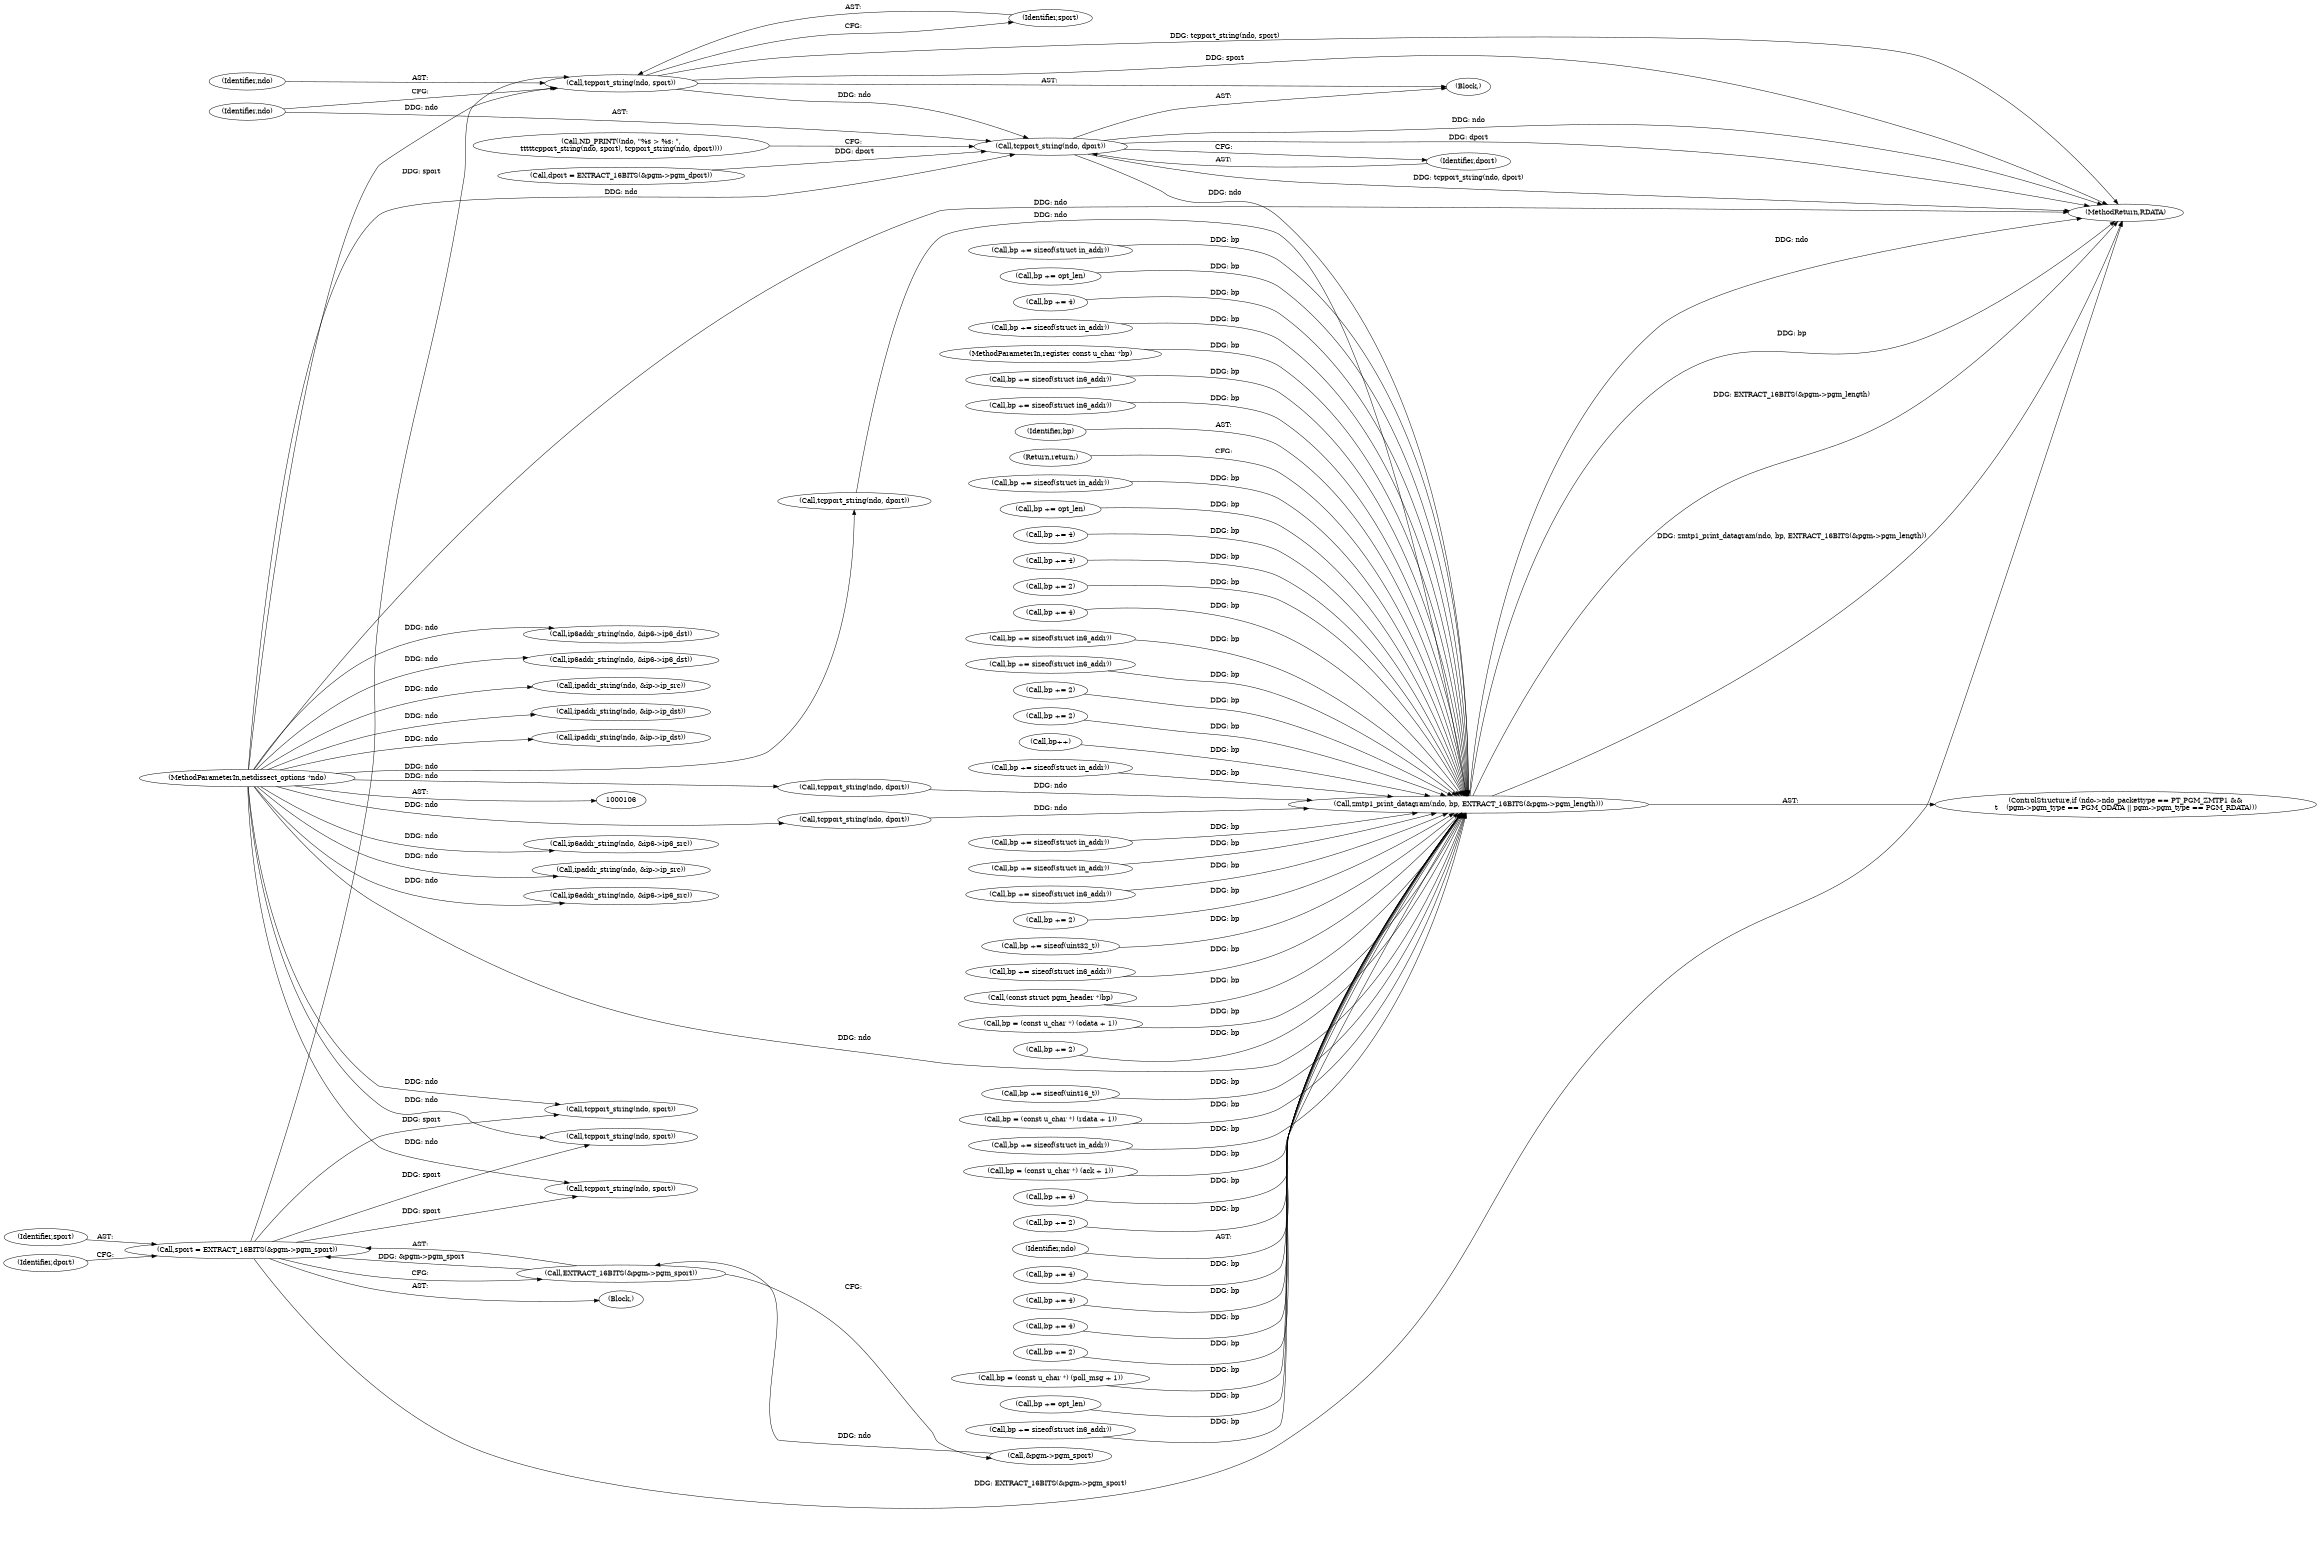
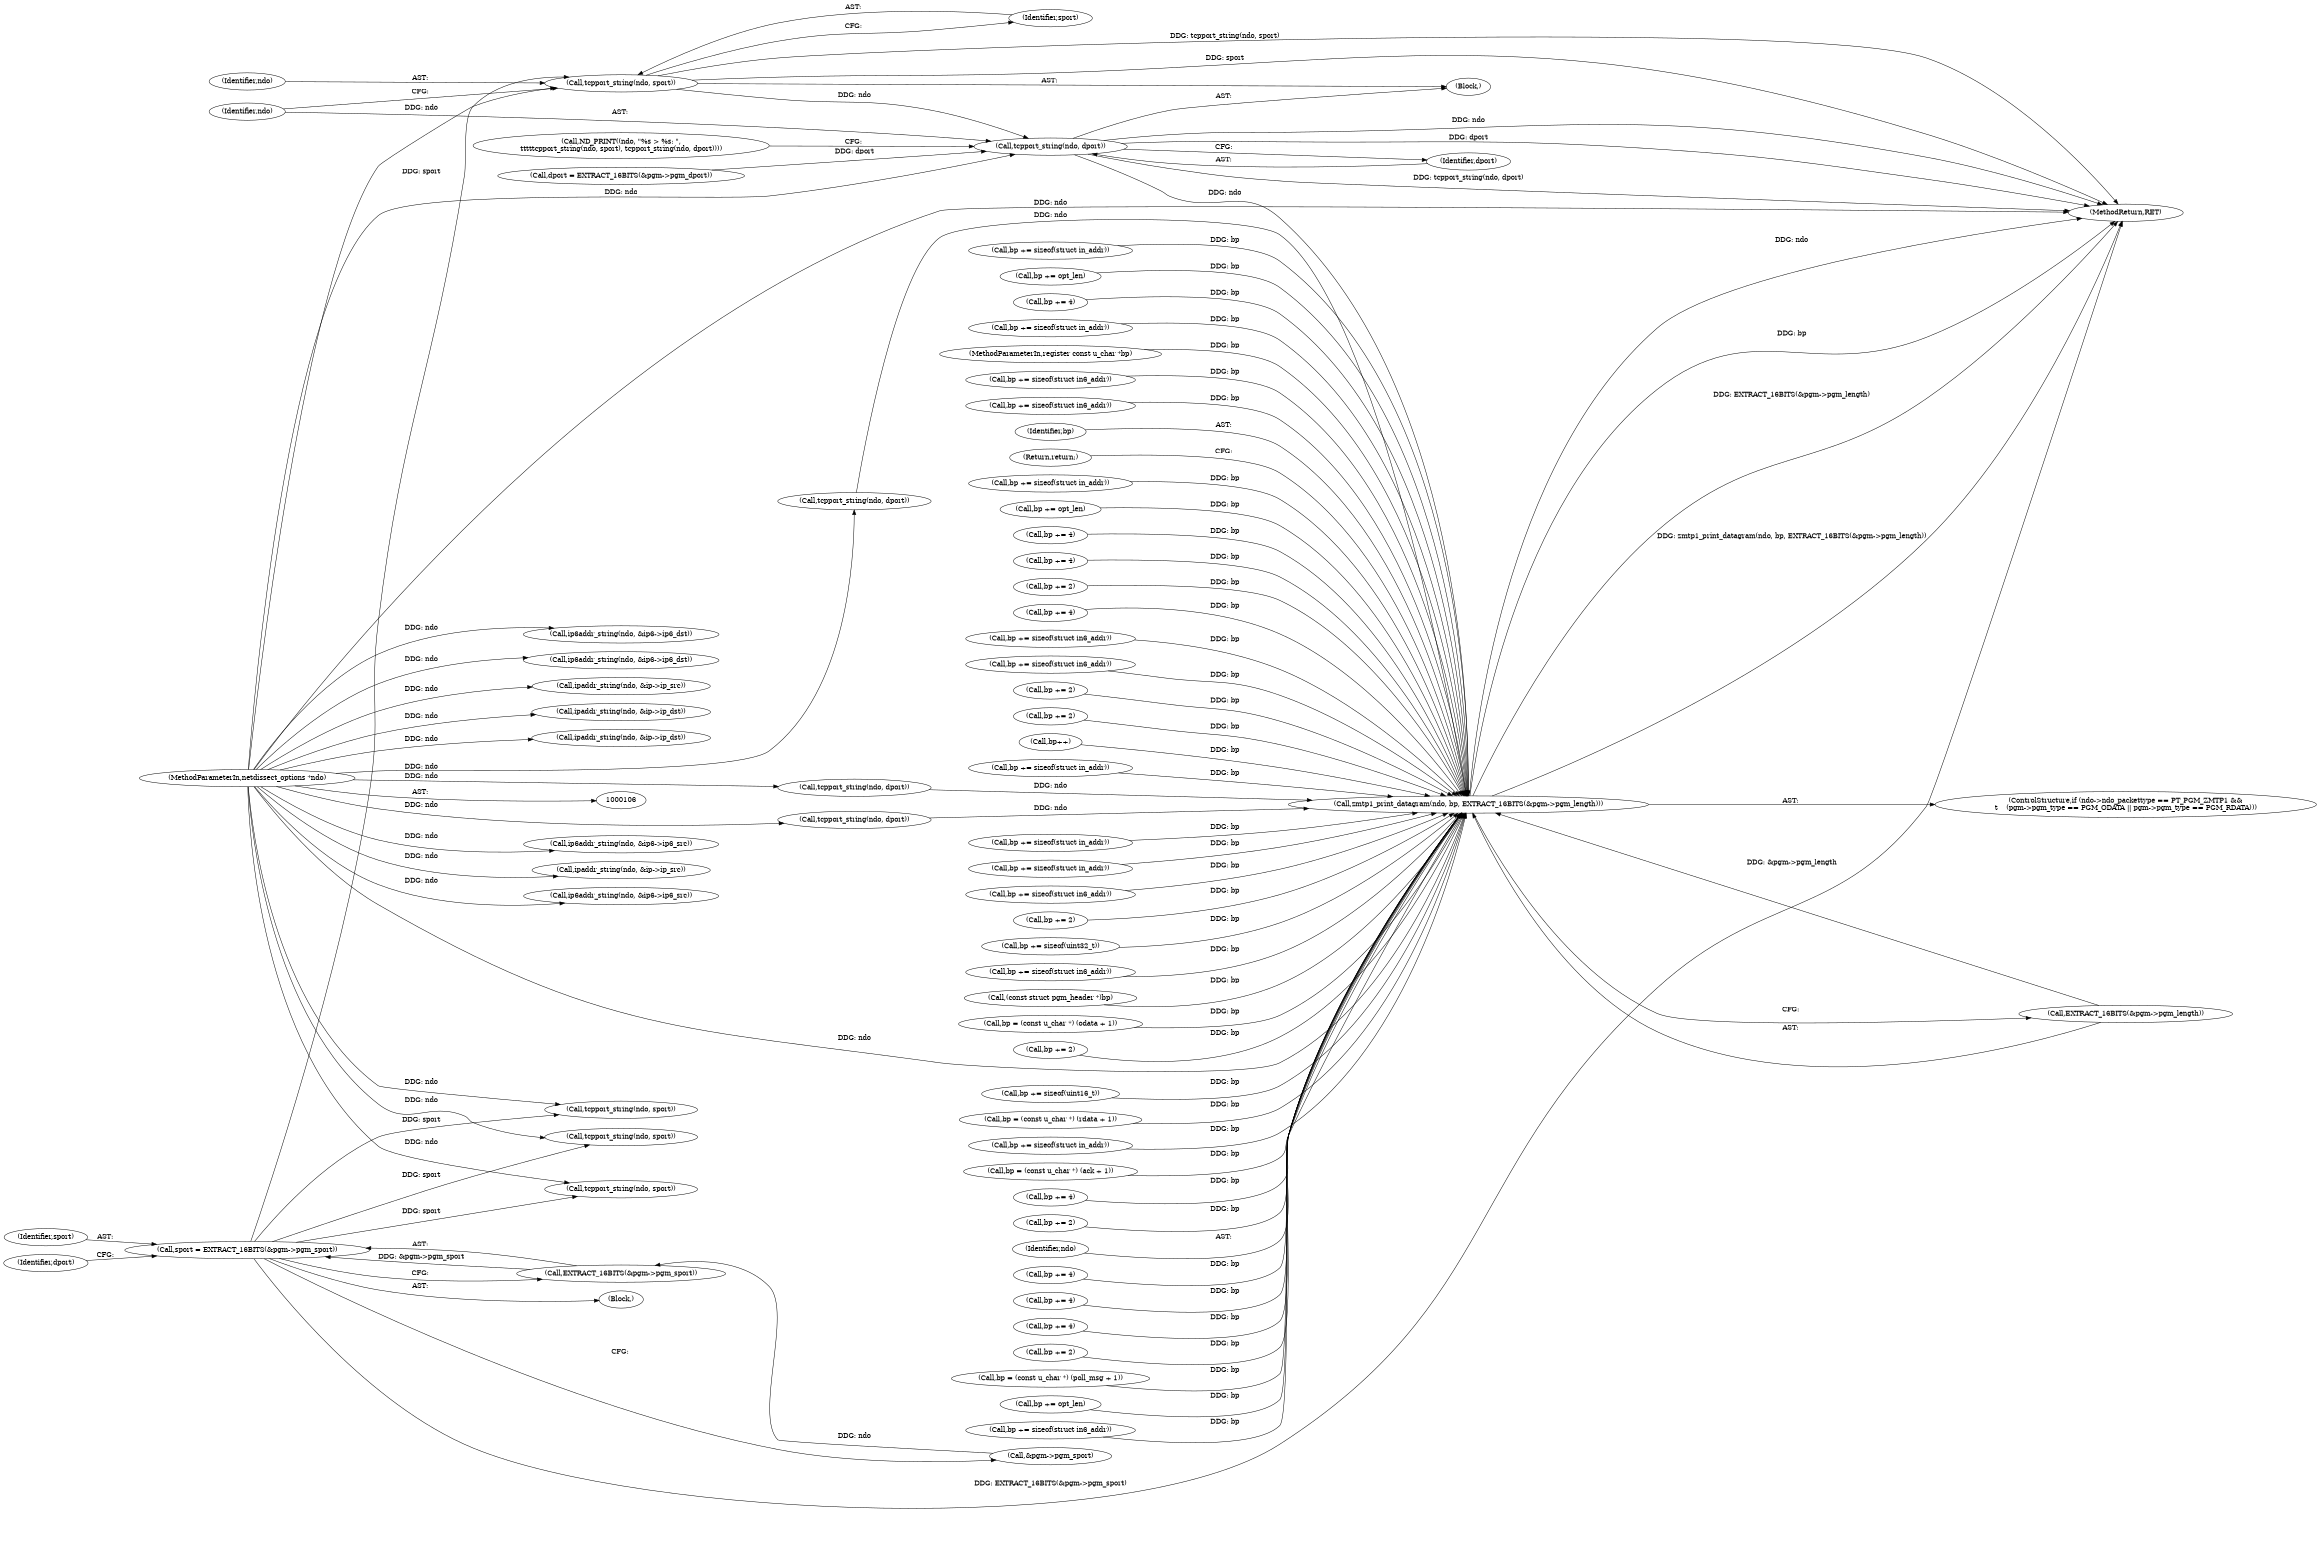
node "(MethodReturn,RDATA)": label "(MethodReturn,RDATA)" -> "(MethodReturn,RET)"
node "(Call,EXTRACT_16BITS(&pgm->pgm_length))": added
edge "(Call,EXTRACT_16BITS(&pgm->pgm_sport))" -> "(Call,&pgm->pgm_sport)": now "(Call,sport = EXTRACT_16BITS(&pgm->pgm_sport))" -> "(Call,&pgm->pgm_sport)"
